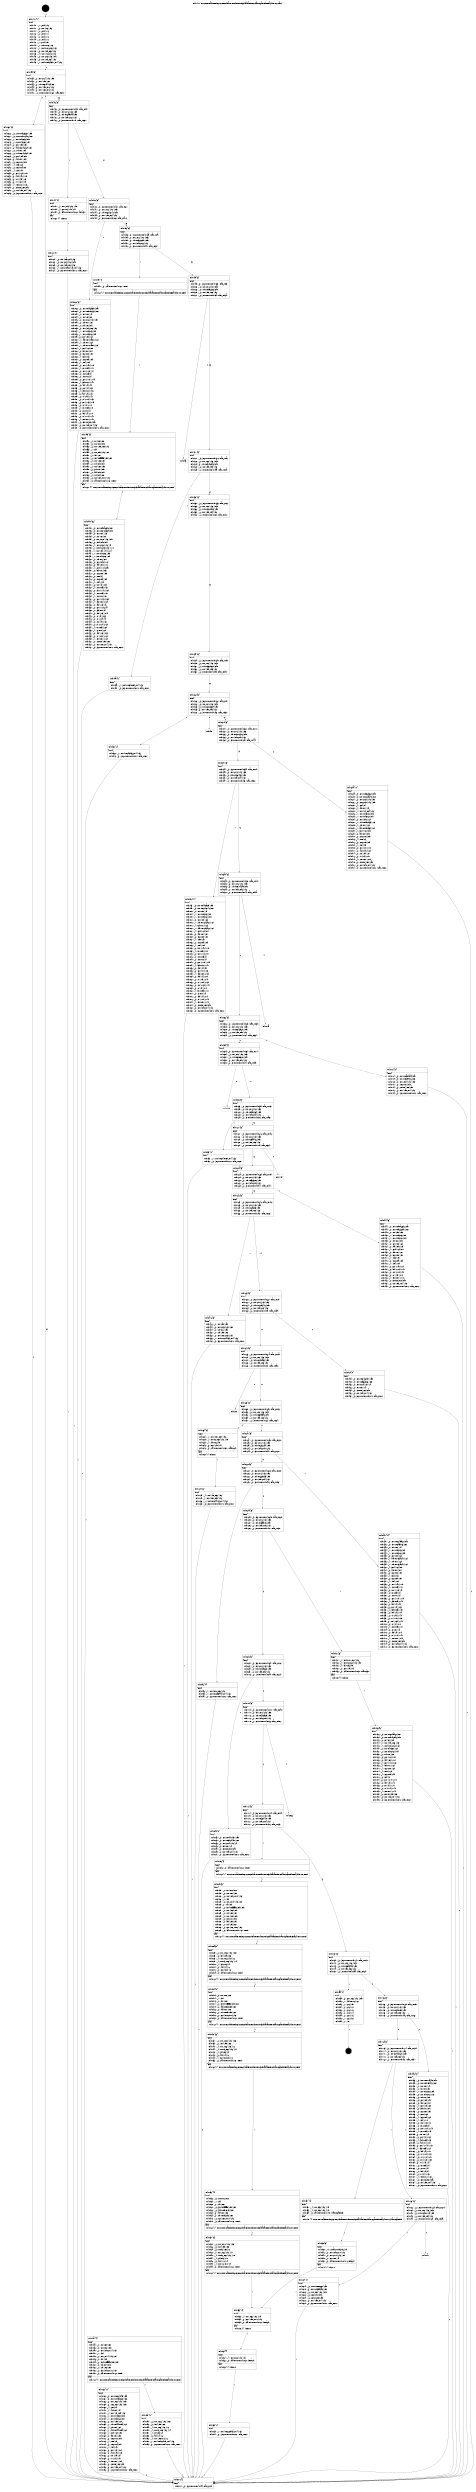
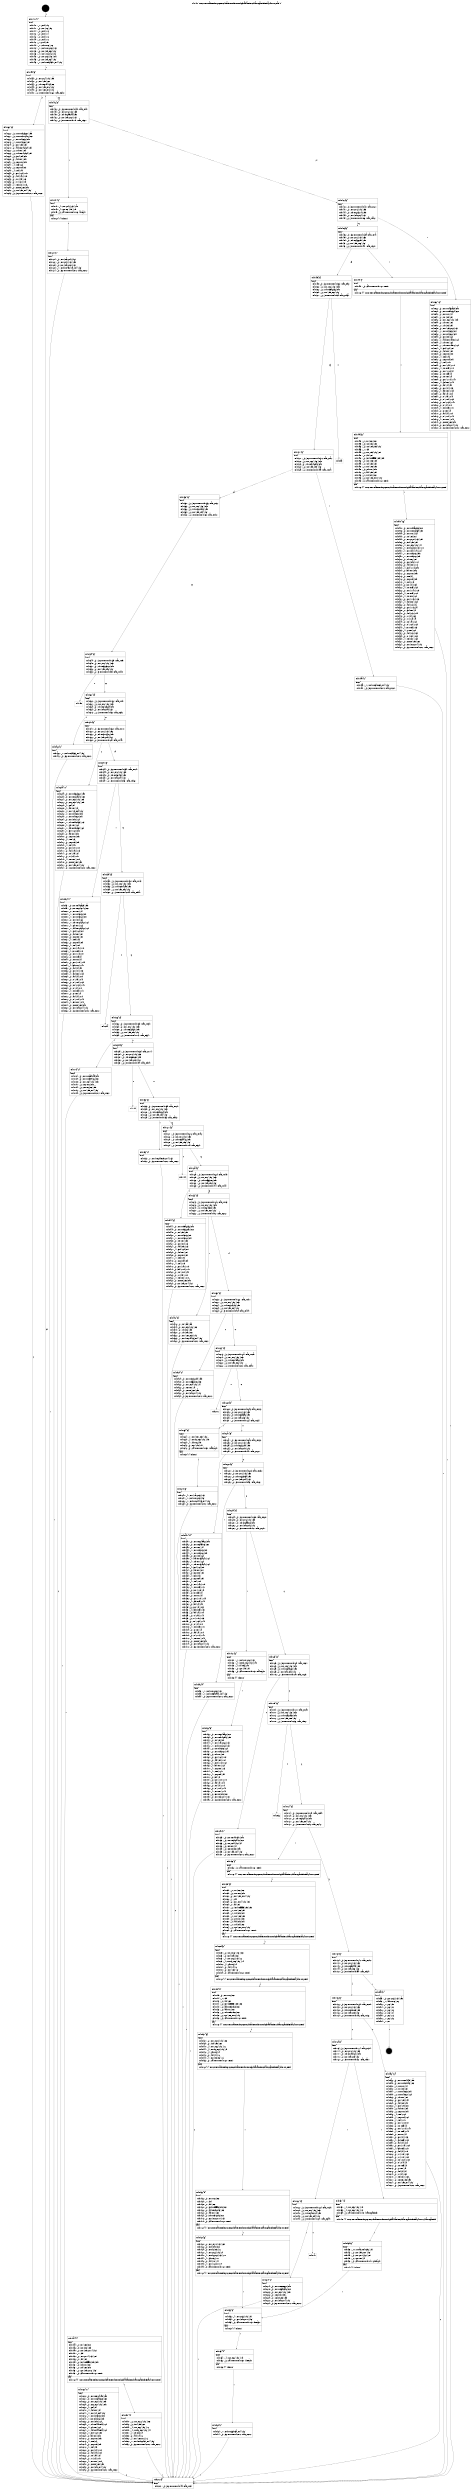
edge "0x401562 [25]" -> "0x401fbe": now "0x401549 [25]" -> "0x401fbe"
